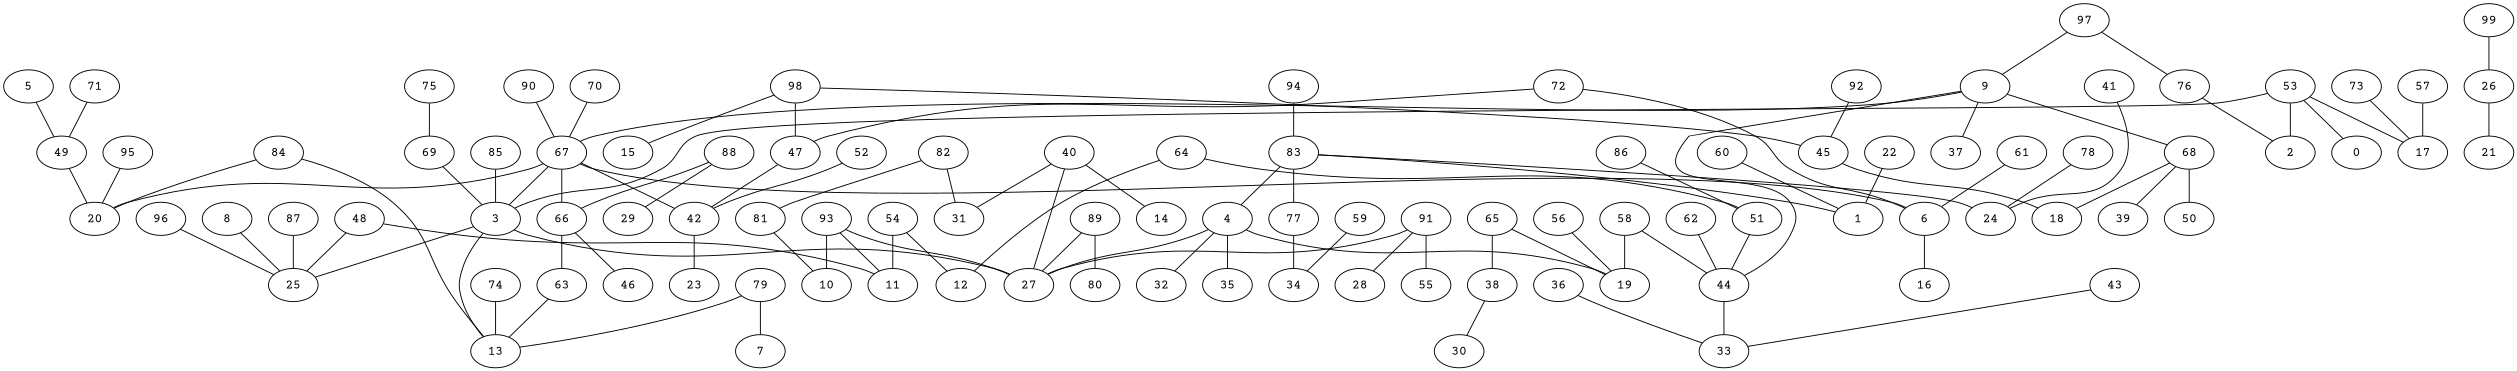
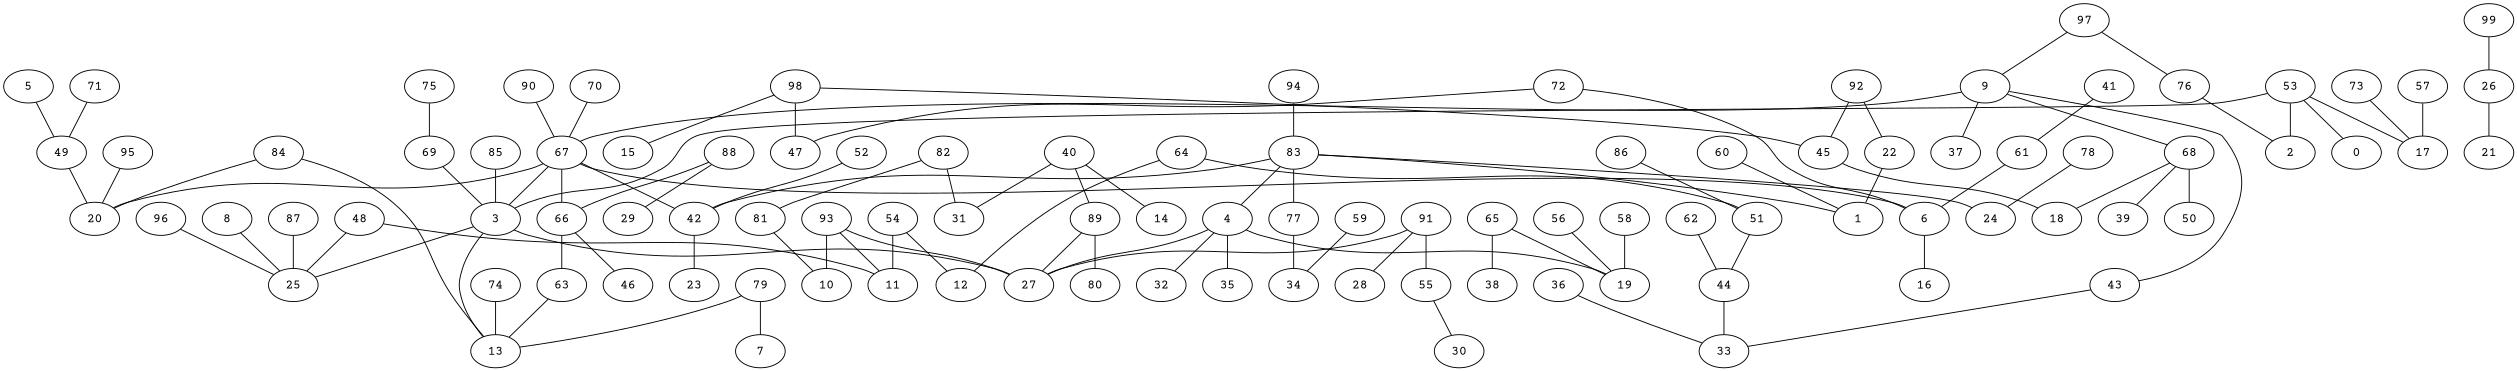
edge "92" -- "22": added
edge "9" -- "44": now "9" -- "43"
edge "47" -- "42": now "83" -- "42"
edge "41" -- "24": now "41" -- "61"
edge "40" -- "27": now "40" -- "89"
edge "58" -- "44": removed
edge "38" -- "30": now "55" -- "30"
